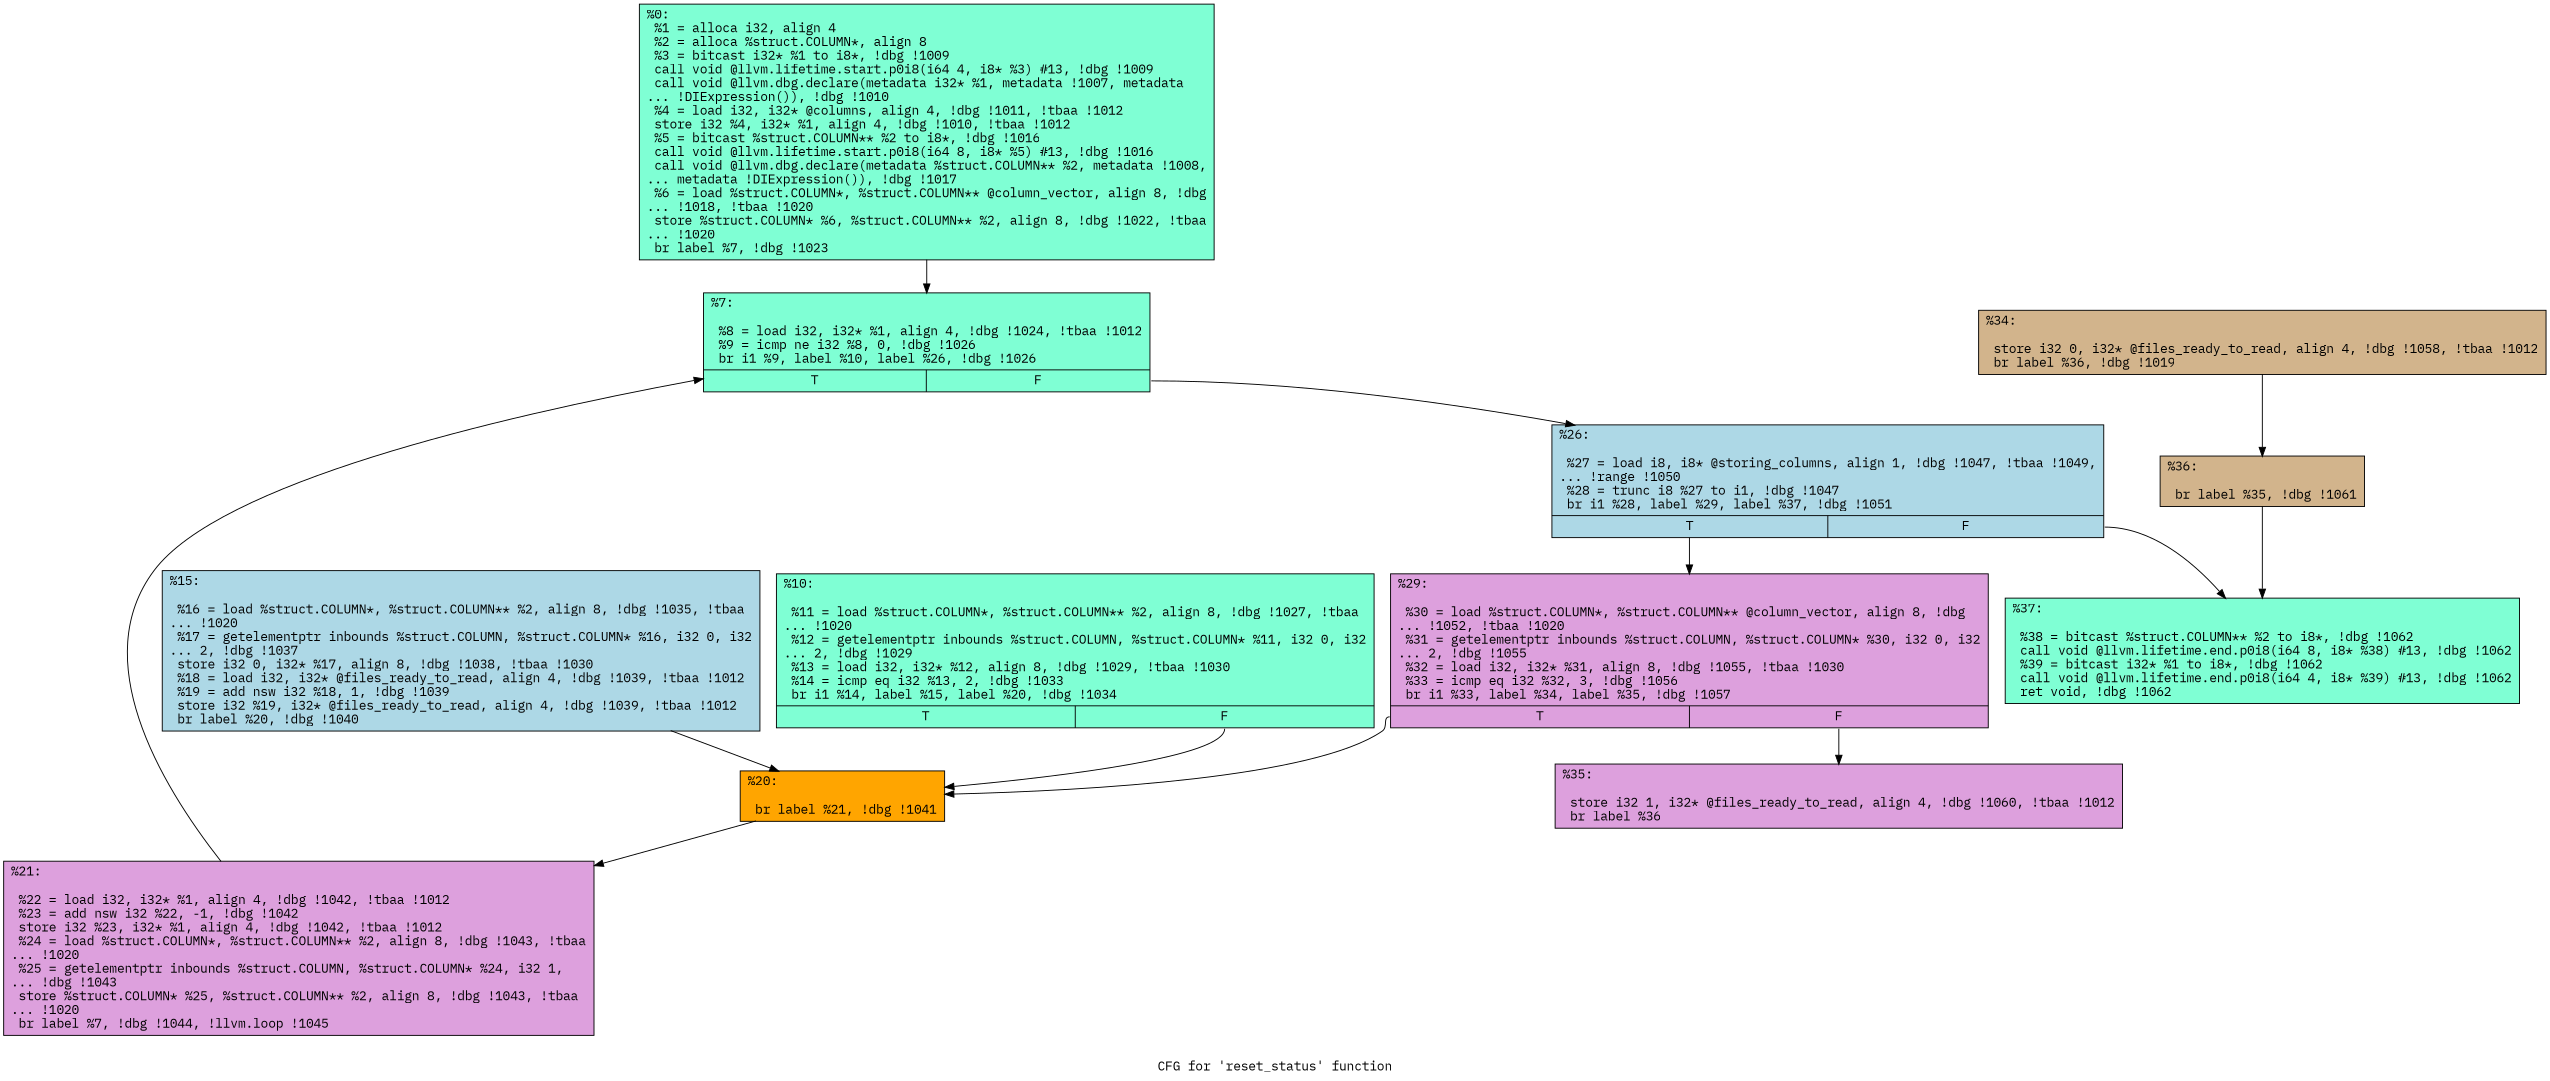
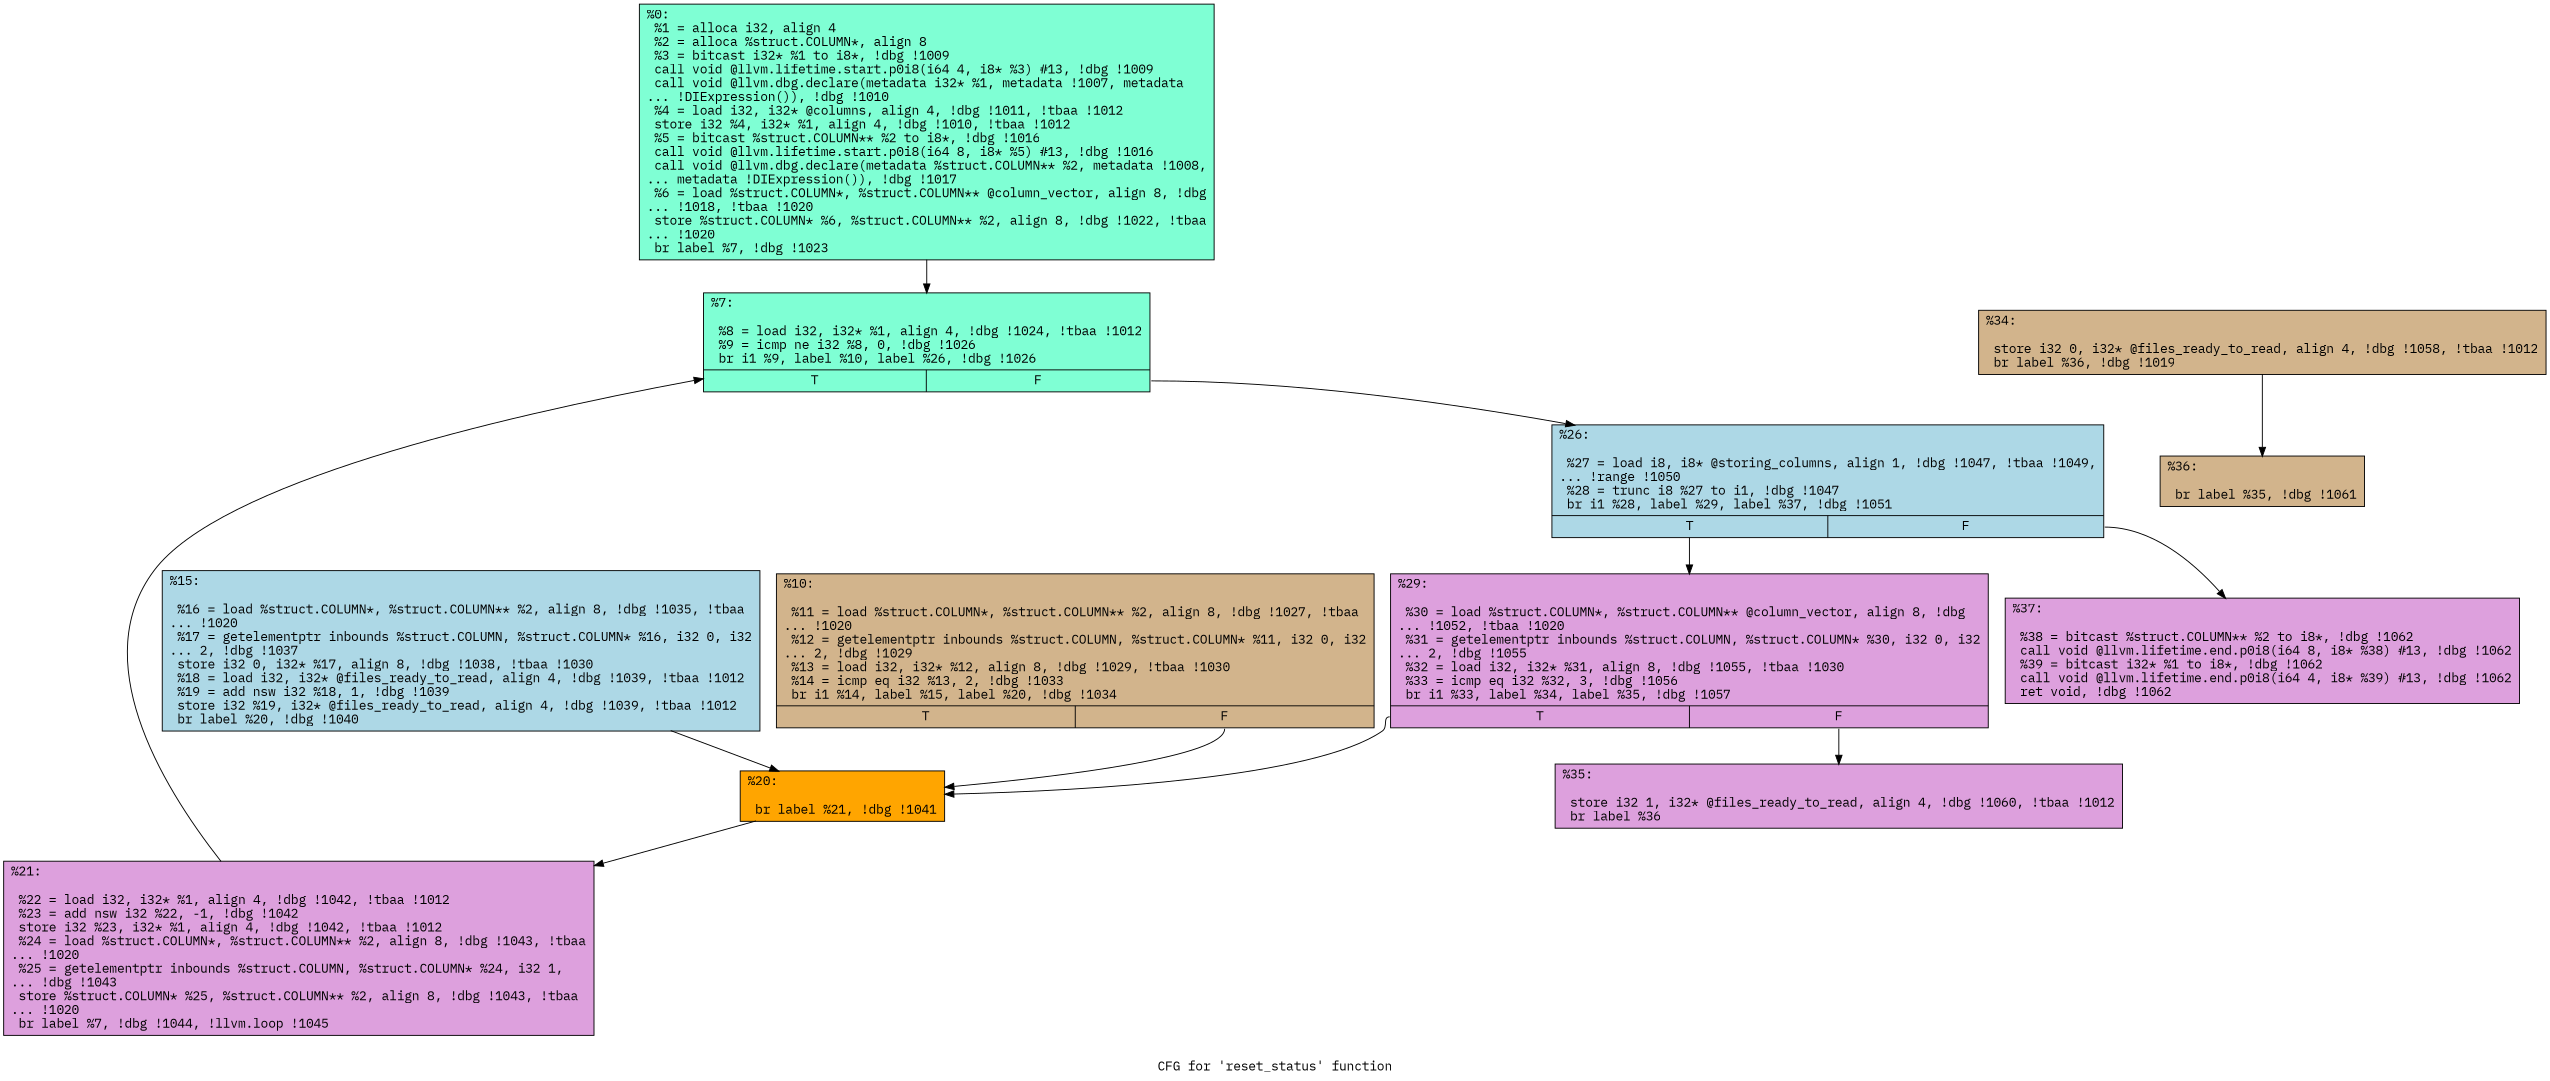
edge "%36:" -> "%37:": removed
node "%10:": fillcolor aquamarine -> tan
node "%37:": fillcolor aquamarine -> plum
